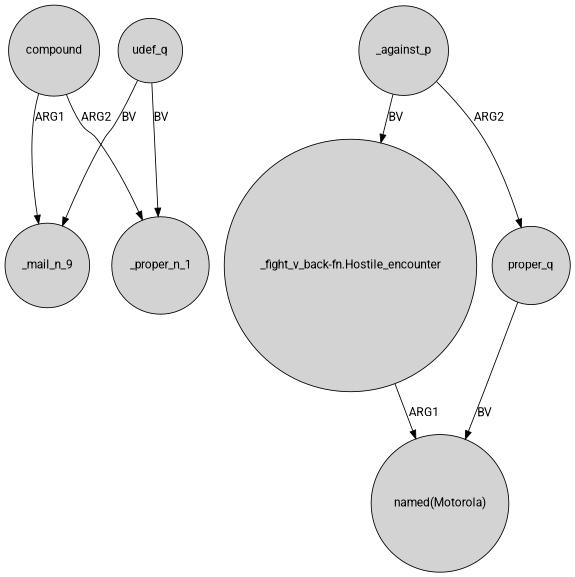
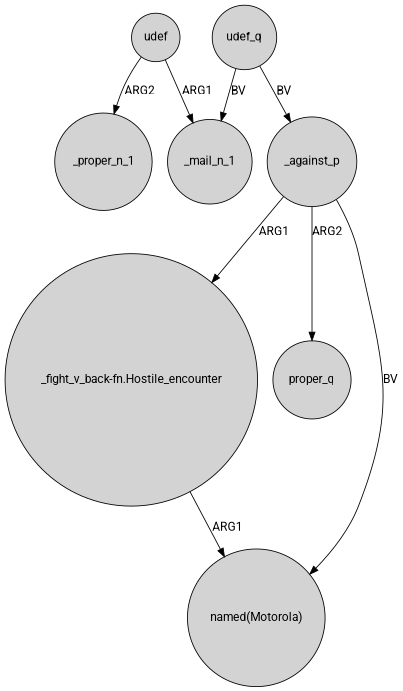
node "compound": label "compound" -> "udef"
edge "_against_p" -> "_fight_v_back-fn.Hostile_encounter": label "BV" -> "ARG1"
edge "udef_q" -> "_proper_n_1": now "udef_q" -> "_against_p"
node "_mail_n_9": label "_mail_n_9" -> "_mail_n_1"
edge "proper_q" -> "named(Motorola)": now "_against_p" -> "named(Motorola)"
